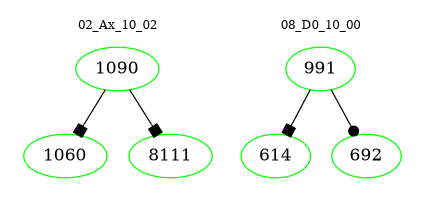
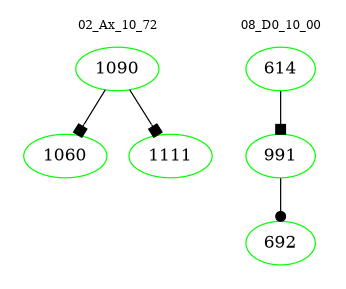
cluster "02_Ax_10_02": label "02_Ax_10_02" -> "02_Ax_10_72"
edge "991" -> "614": reversed
node "8111": label "8111" -> "1111"
